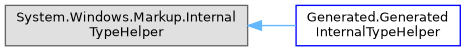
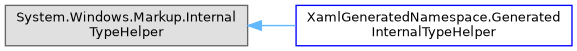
node "Generated.Generated InternalTypeHelper": label "Generated.Generated InternalTypeHelper" -> "XamlGeneratedNamespace.Generated InternalTypeHelper"
